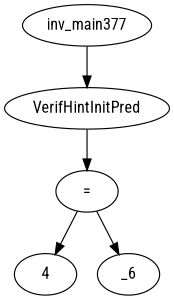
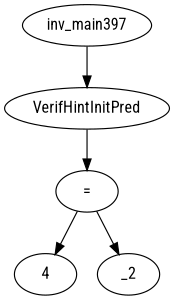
node "inv_main377": label "inv_main377" -> "inv_main397"
node "_6": label "_6" -> "_2"
